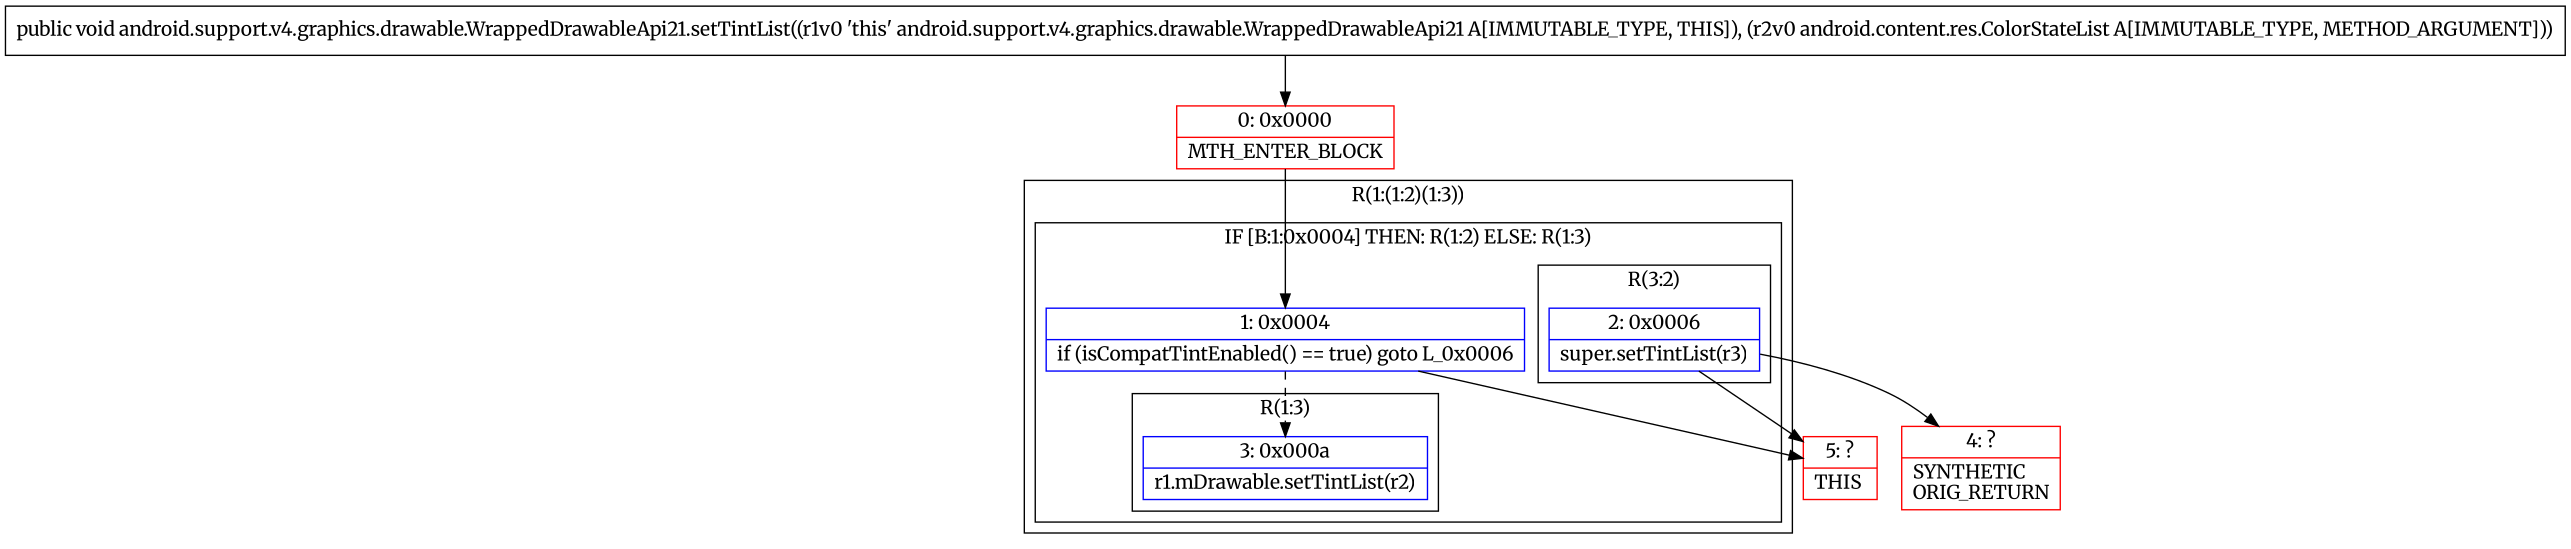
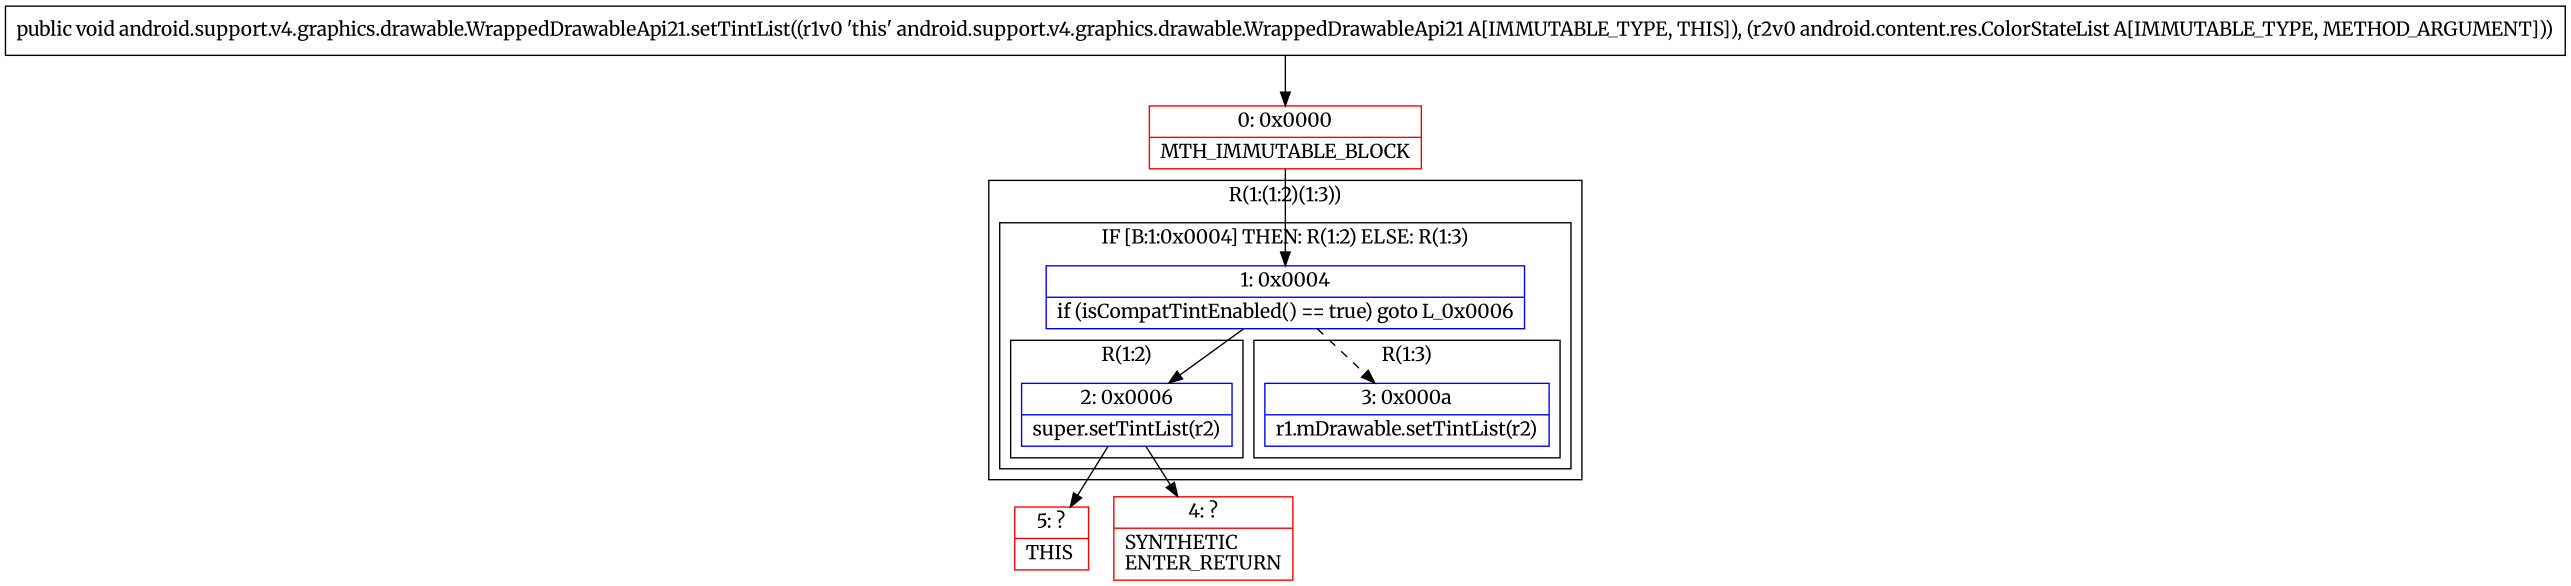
node "0: 0x0000": text "MTH_ENTER_BLOCK" -> "MTH_IMMUTABLE_BLOCK"
cluster "R(3:2)": label "R(3:2)" -> "R(1:2)"
node "2: 0x0006": text "super.setTintList(r3)" -> "super.setTintList(r2)"
edge "1: 0x0004" -> "5: ?": now "1: 0x0004" -> "2: 0x0006"
node "4: ?": text "ORIG_RETURN" -> "ENTER_RETURN"
